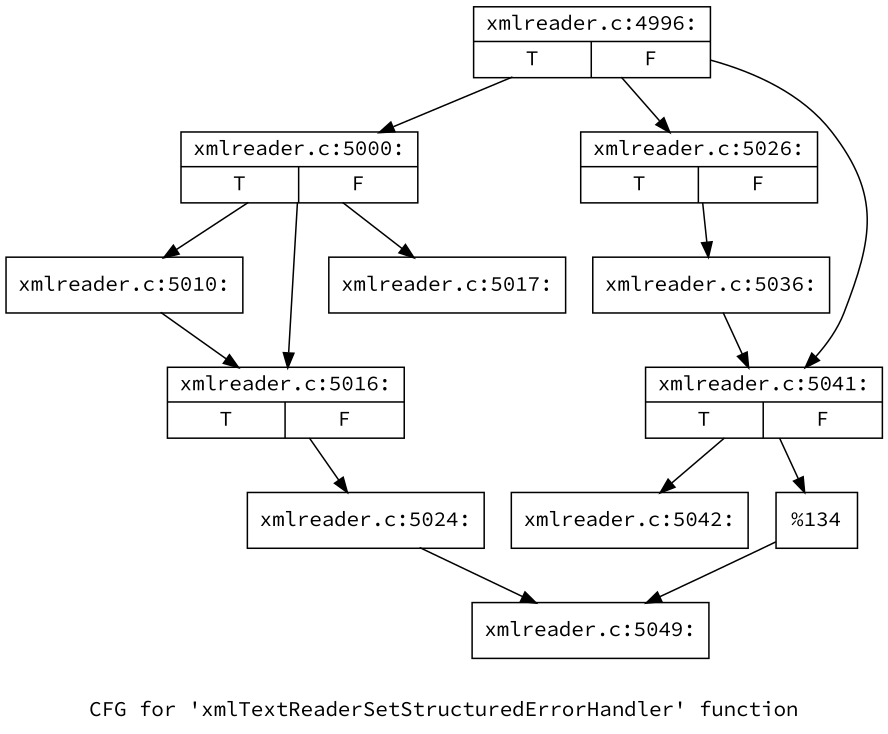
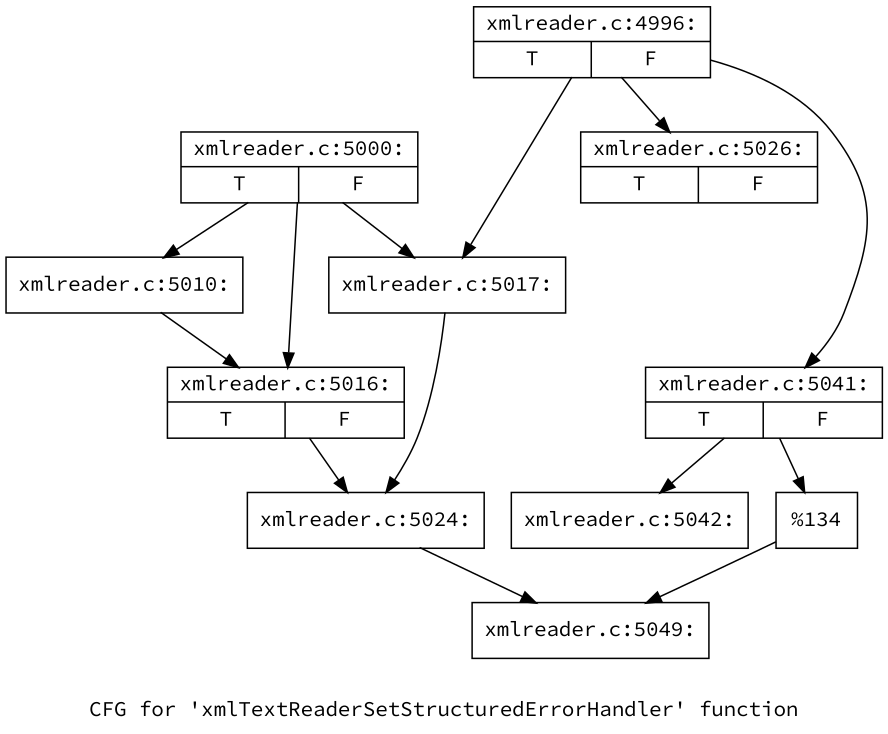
edge "xmlreader.c:4996:" -> "xmlreader.c:5000:": now "xmlreader.c:4996:" -> "xmlreader.c:5017:"
node "xmlreader.c:5036:": removed
edge "xmlreader.c:5017:" -> "xmlreader.c:5024:": added
